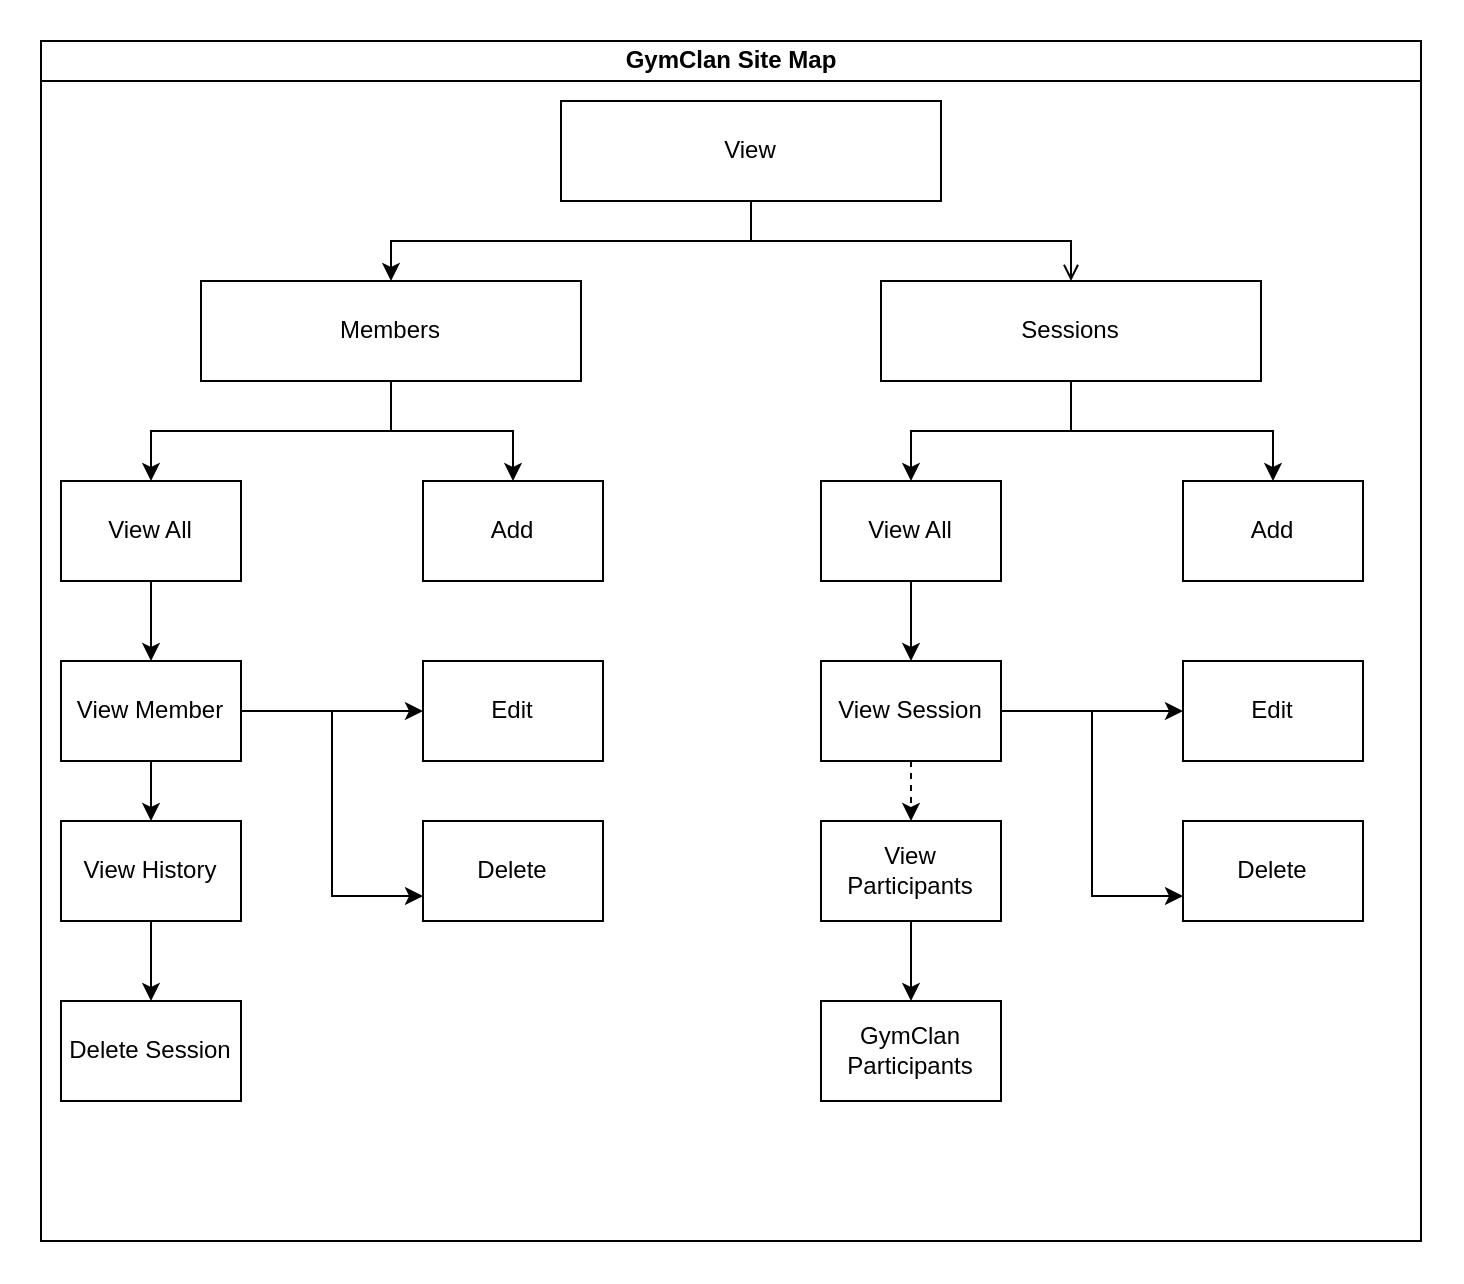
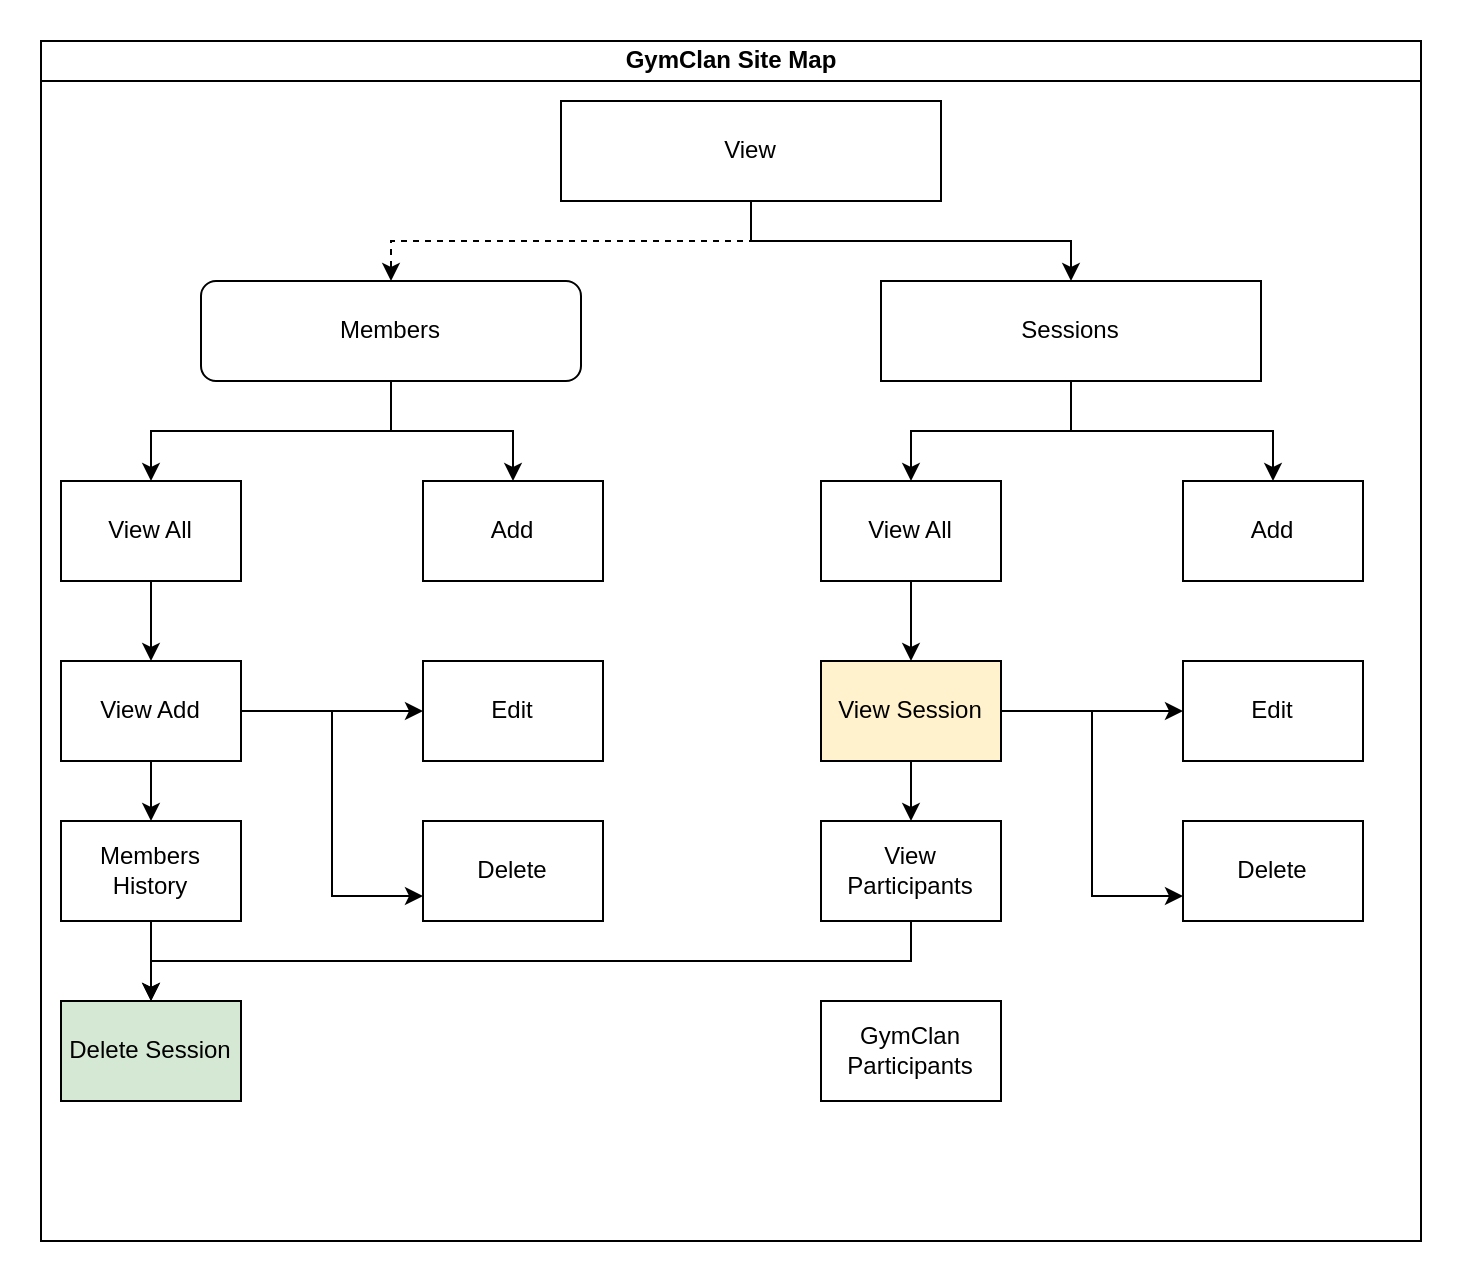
edge "View" -> "Members": style solid -> dashed
edge "View" -> "Sessions": arrowhead open -> classic
node "Members": shape rectangle -> rounded rectangle
node "View Member": label "View Member" -> "View Add"
node "View Session": fillcolor #ffffff -> #fff2cc
edge "View Session" -> "View Participants": style dashed -> solid
node "View History": label "View History" -> "Members History"
edge "View Participants" -> "GymClan Participants": now "View Participants" -> "Delete Session"
node "Delete Session": fillcolor #ffffff -> #d5e8d4
